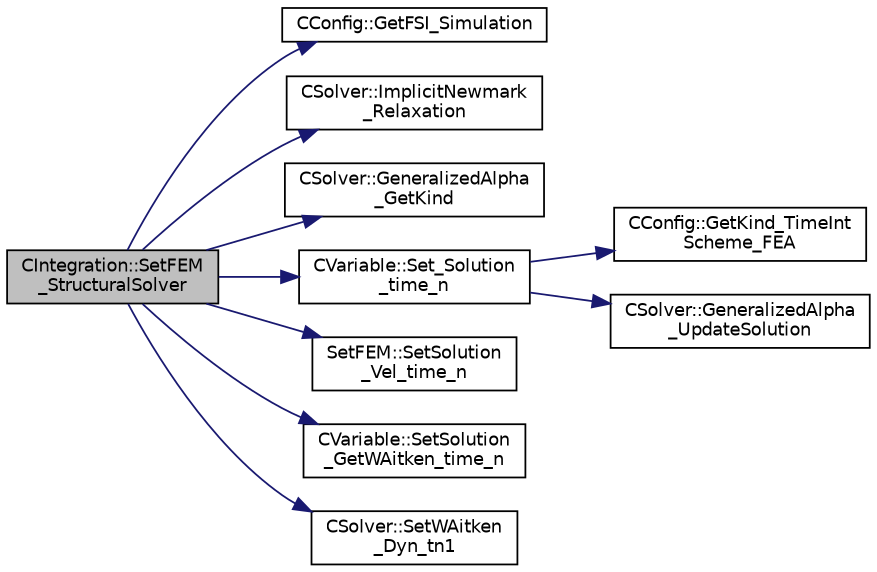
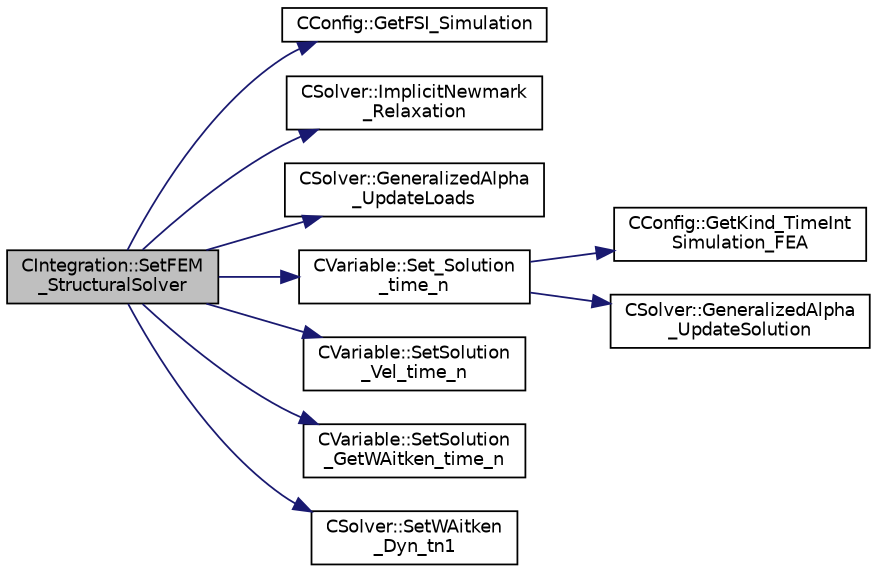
node "CSolver::GeneralizedAlpha _GetKind": label "CSolver::GeneralizedAlpha _GetKind" -> "CSolver::GeneralizedAlpha _UpdateLoads"
node "CConfig::GetKind_TimeInt Scheme_FEA": label "CConfig::GetKind_TimeInt Scheme_FEA" -> "CConfig::GetKind_TimeInt Simulation_FEA"
node "SetFEM::SetSolution _Vel_time_n": label "SetFEM::SetSolution _Vel_time_n" -> "CVariable::SetSolution _Vel_time_n"
